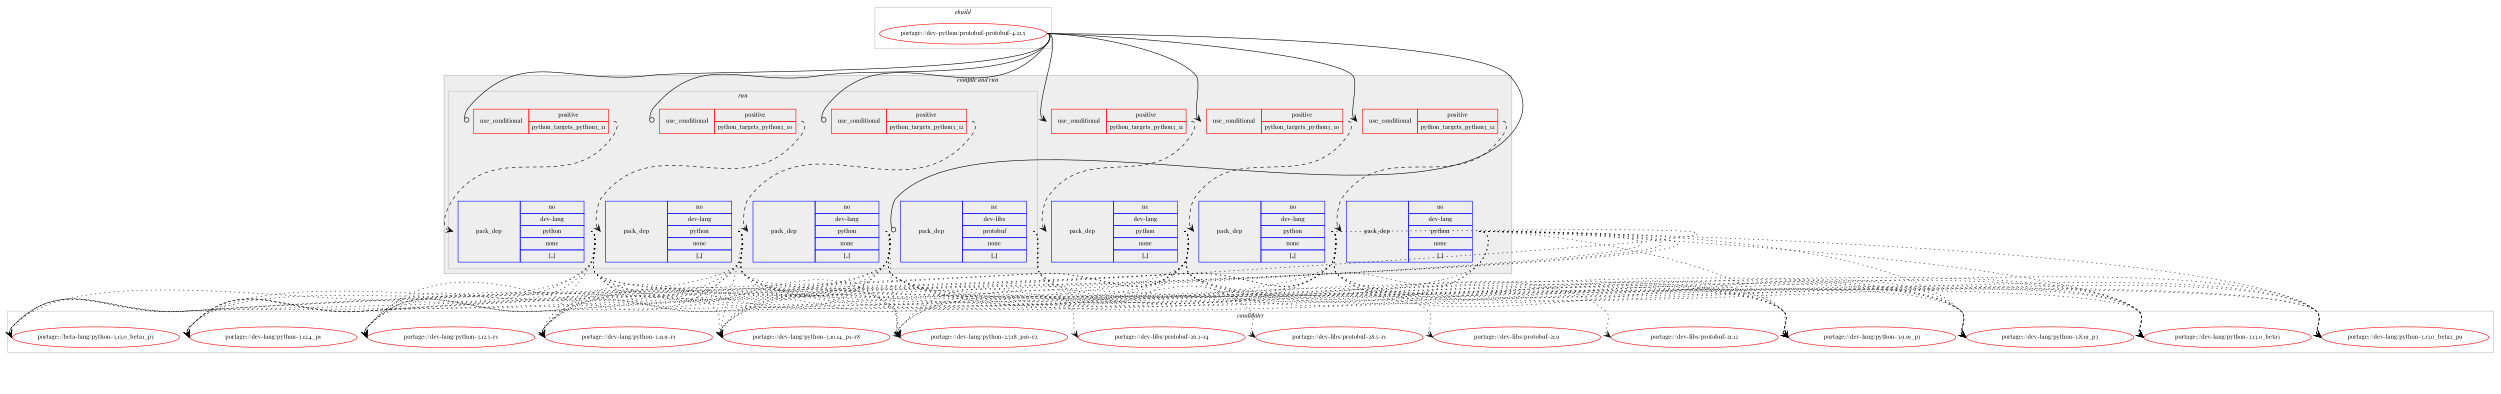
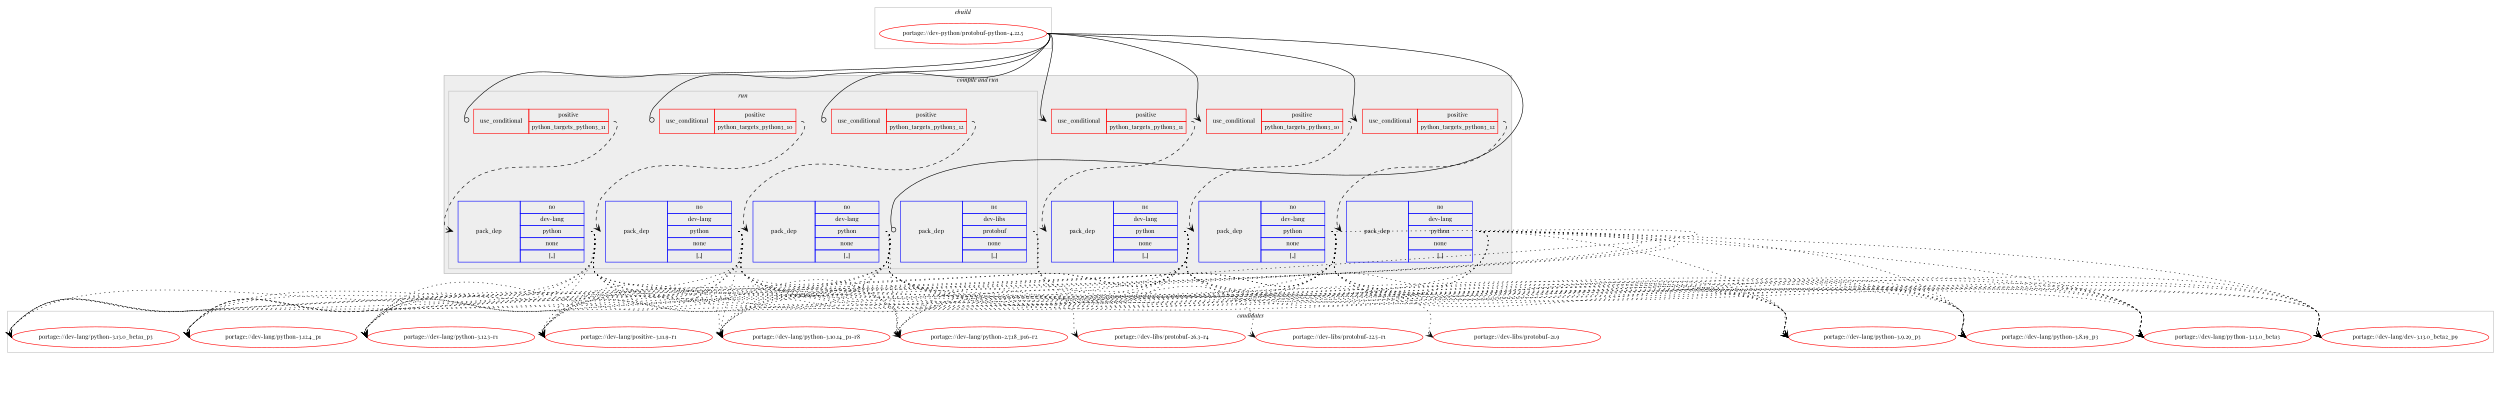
node "portage://dev-python/protobuf-protobuf-4.22.5": label "portage://dev-python/protobuf-protobuf-4.22.5" -> "portage://dev-python/protobuf-python-4.22.5"
node "portage://beta-lang/python-3.13.0_beta1_p3": label "portage://beta-lang/python-3.13.0_beta1_p3" -> "portage://dev-lang/python-3.13.0_beta1_p3"
node "portage://dev-lang/python-3.11.9-r1": label "portage://dev-lang/python-3.11.9-r1" -> "portage://dev-lang/positive-3.11.9-r1"
node "portage://dev-libs/protobuf-28.5-r1": label "portage://dev-libs/protobuf-28.5-r1" -> "portage://dev-libs/protobuf-22.5-r1"
node "portage://dev-libs/protobuf-21.12": removed
node "portage://dev-lang/python-3.9.19_p3": label "portage://dev-lang/python-3.9.19_p3" -> "portage://dev-lang/python-3.9.29_p3"
node "portage://dev-lang/python-3.13.0_beta2_p9": label "portage://dev-lang/python-3.13.0_beta2_p9" -> "portage://dev-lang/dev-3.13.0_beta2_p9"
